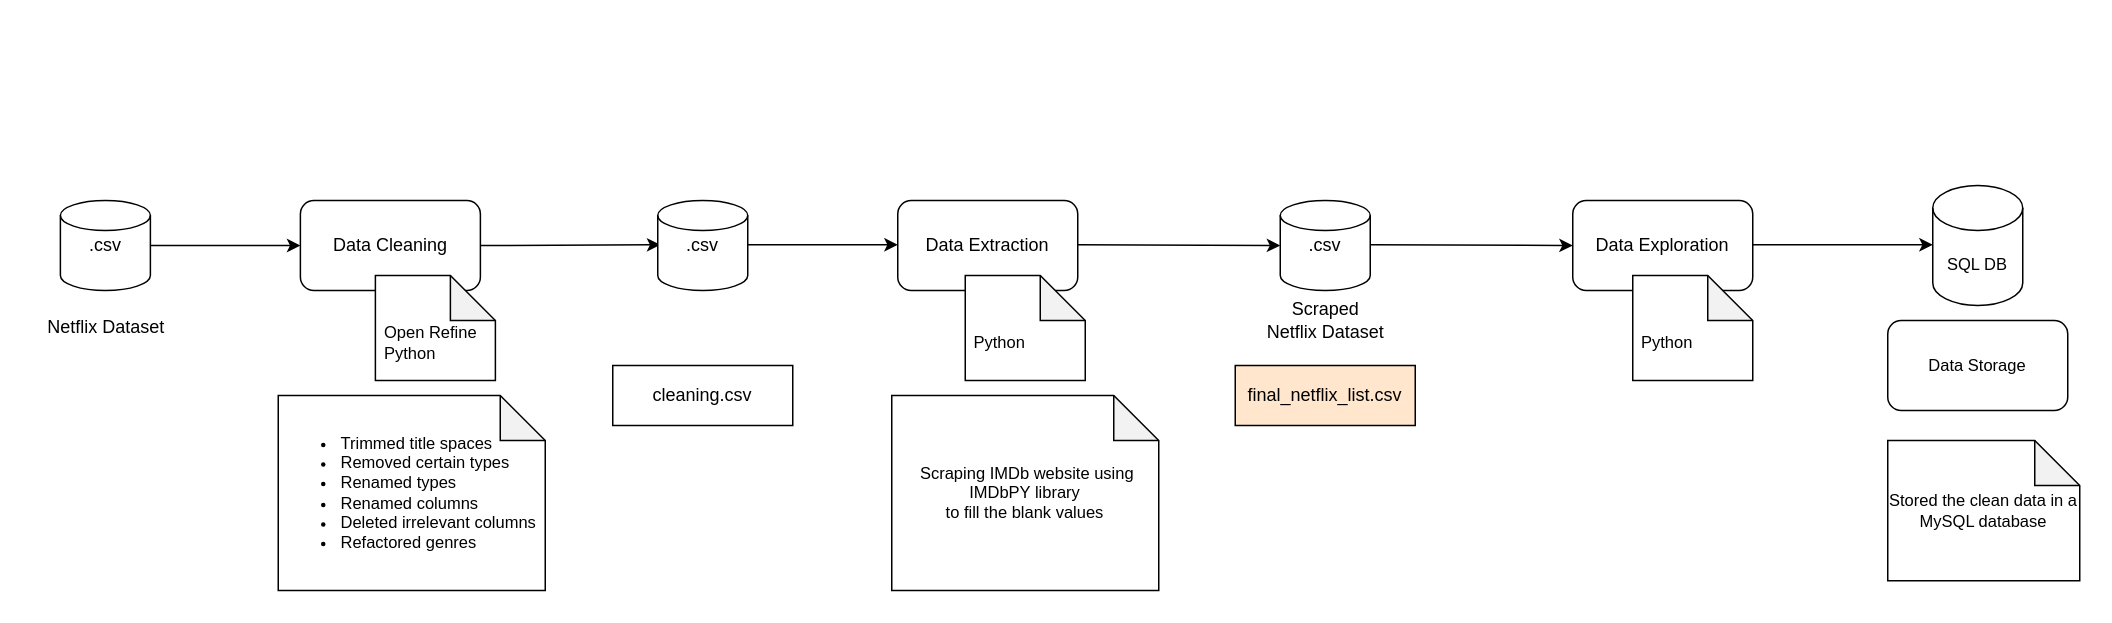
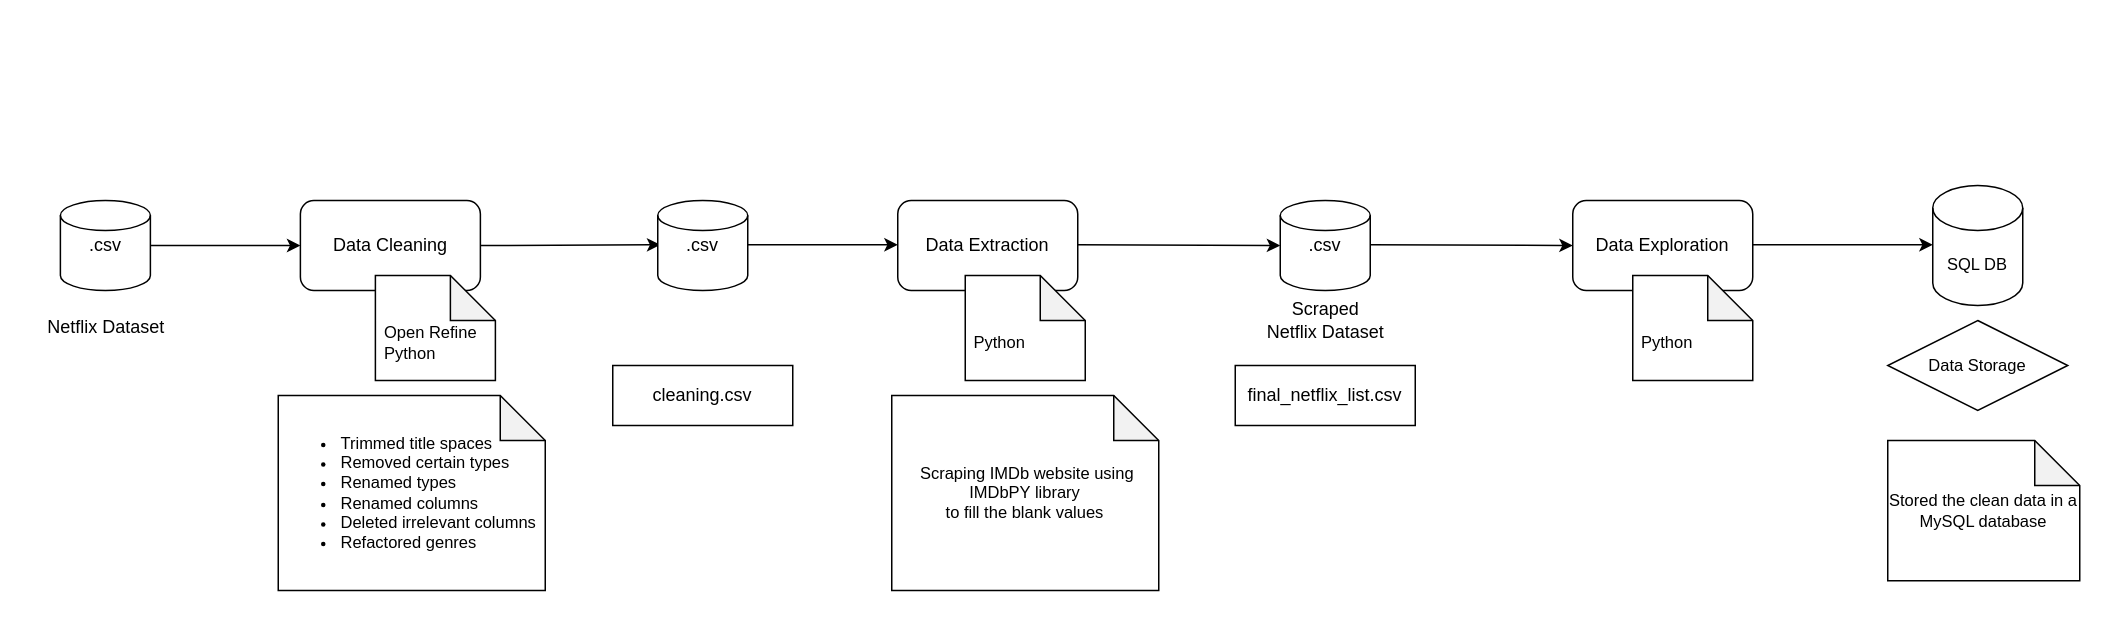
node "Data Storage": shape rounded rectangle -> diamond
node "final_netflix_list.csv": fillcolor #ffe6cc -> #ffffff
